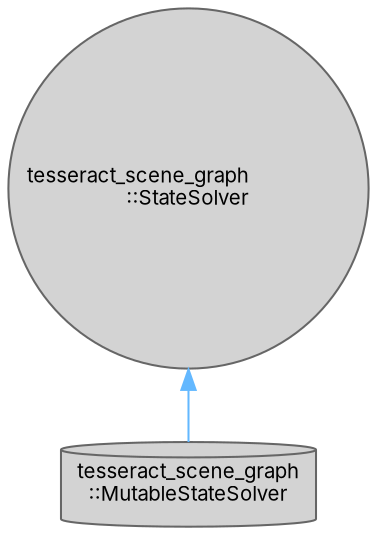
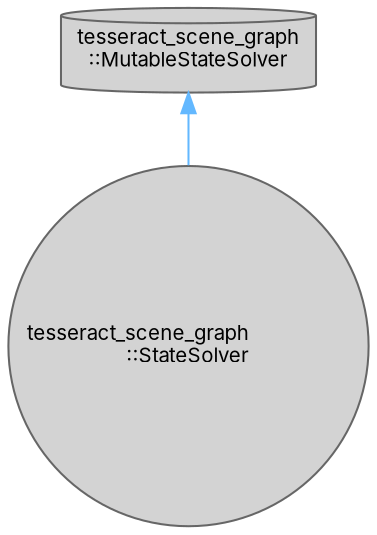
edge "tesseract_scene_graph ::MutableStateSolver" -> "tesseract_scene_graph ::StateSolver": reversed
